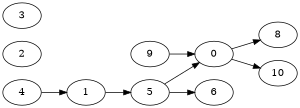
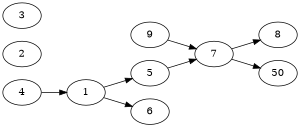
node "0": label "0" -> "7"
node "10": label "10" -> "50"
edge "5" -> "6": now "1" -> "6"
